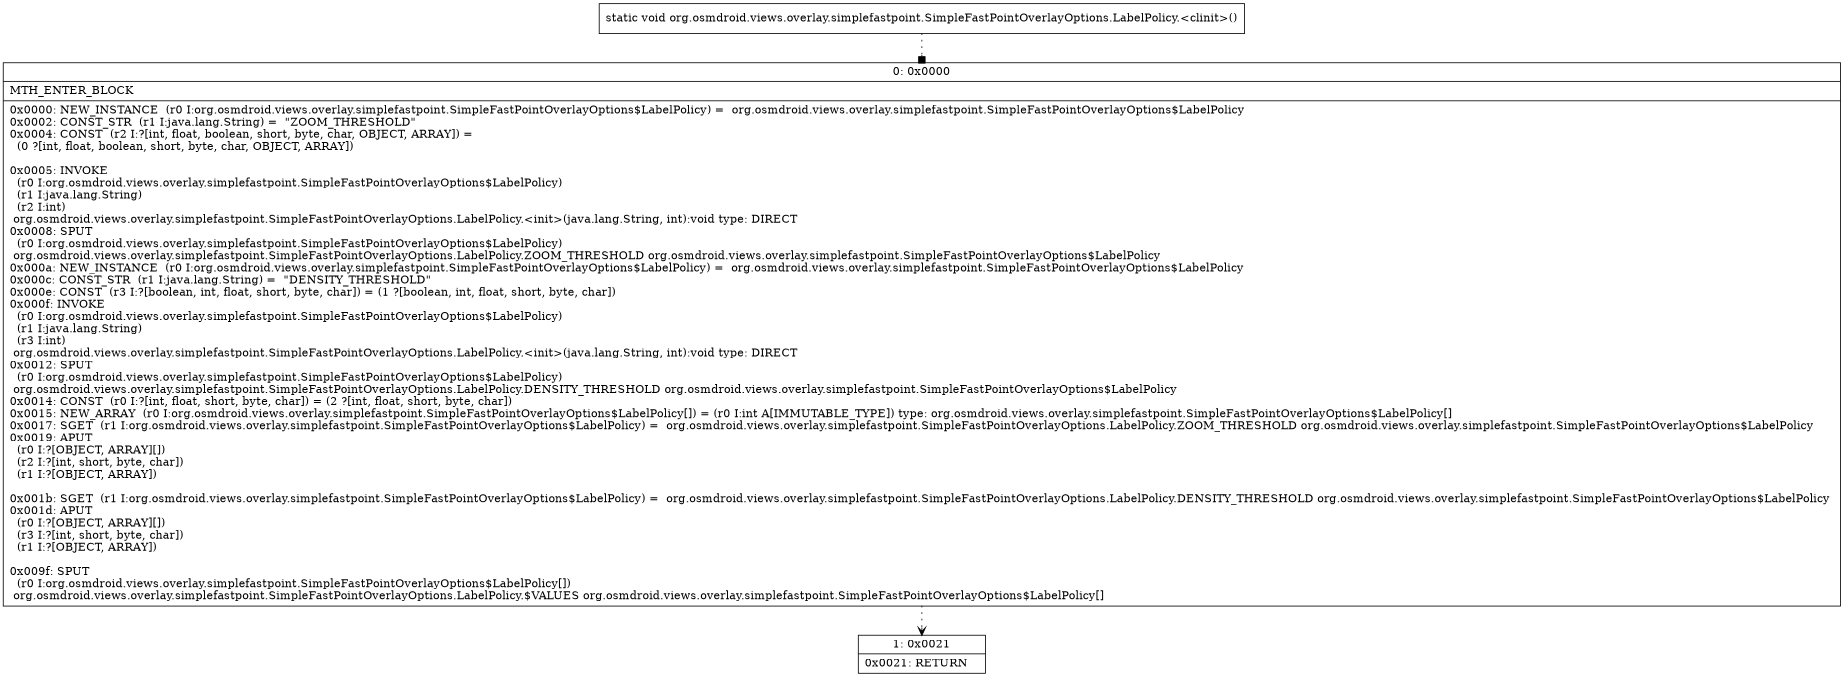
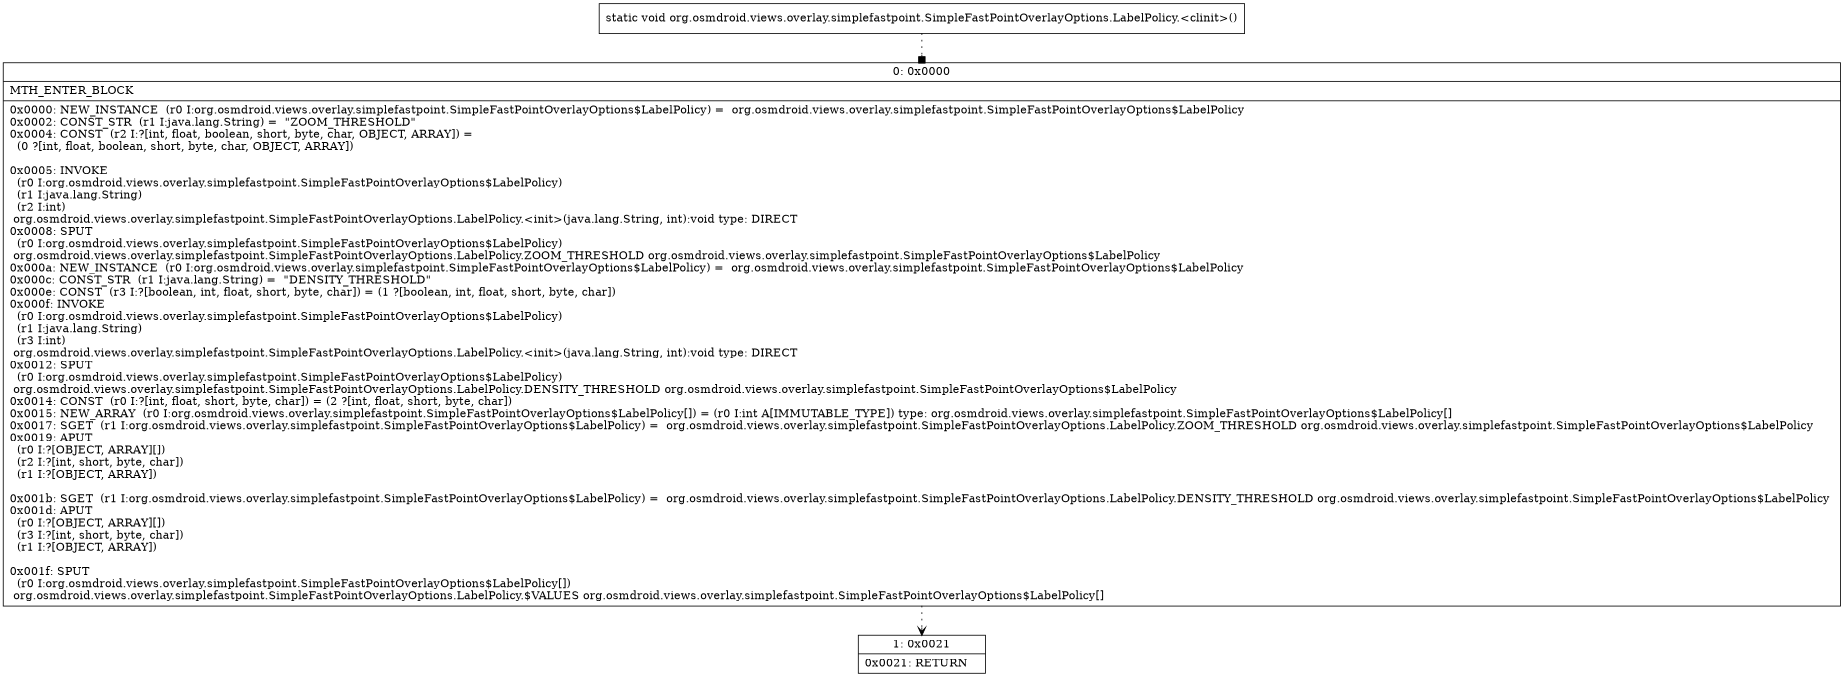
node "0: 0x0000": text "0x009f: SPUT" -> "0x001f: SPUT"
